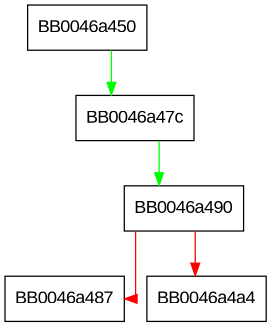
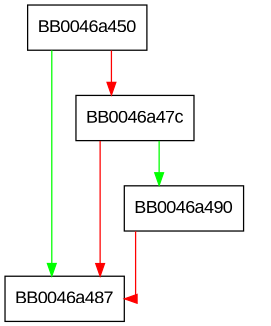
edge "BB0046a450" -> "BB0046a47c": color green -> red
edge "BB0046a450" -> "BB0046a487": added
edge "BB0046a47c" -> "BB0046a487": added
node "BB0046a4a4": removed
